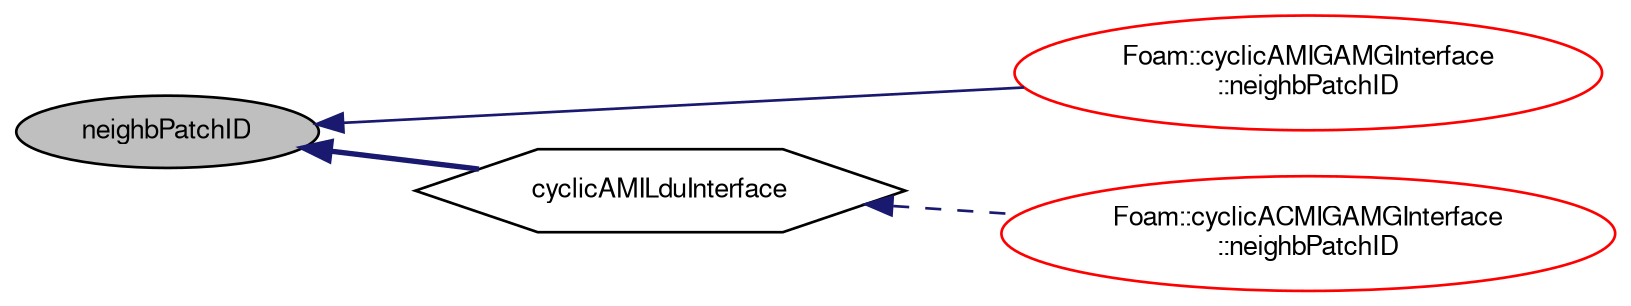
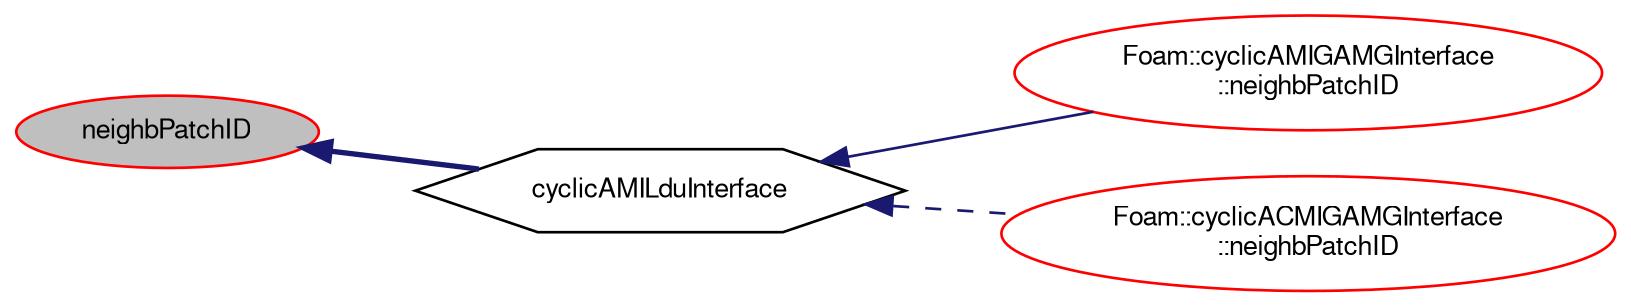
edge "Foam::cyclicAMIGAMGInterface ::neighbPatchID" -> "neighbPatchID": now "Foam::cyclicAMIGAMGInterface ::neighbPatchID" -> "cyclicAMILduInterface"
node "neighbPatchID": color black -> red
